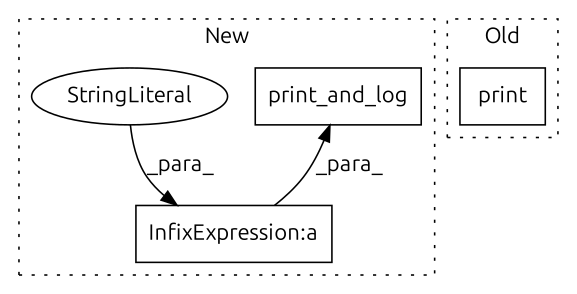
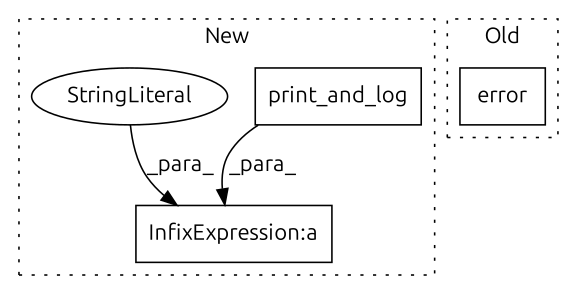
node "print": label "print" -> "error"
edge "InfixExpression:a" -> "print_and_log": reversed
